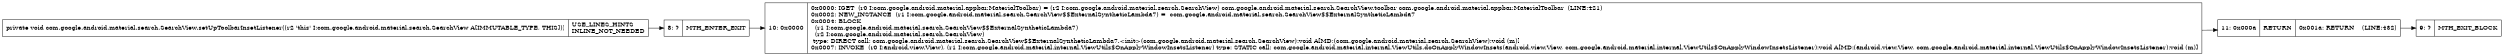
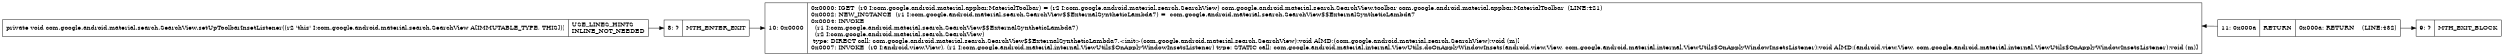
node "10: 0x0000": text "0x0004: BLOCK" -> "0x0004: INVOKE"
node "11: 0x000a": text "0x001a: RETURN    (LINE:432)" -> "0x000a: RETURN    (LINE:432)"
edge "10: 0x0000" -> "11: 0x000a": reversed
